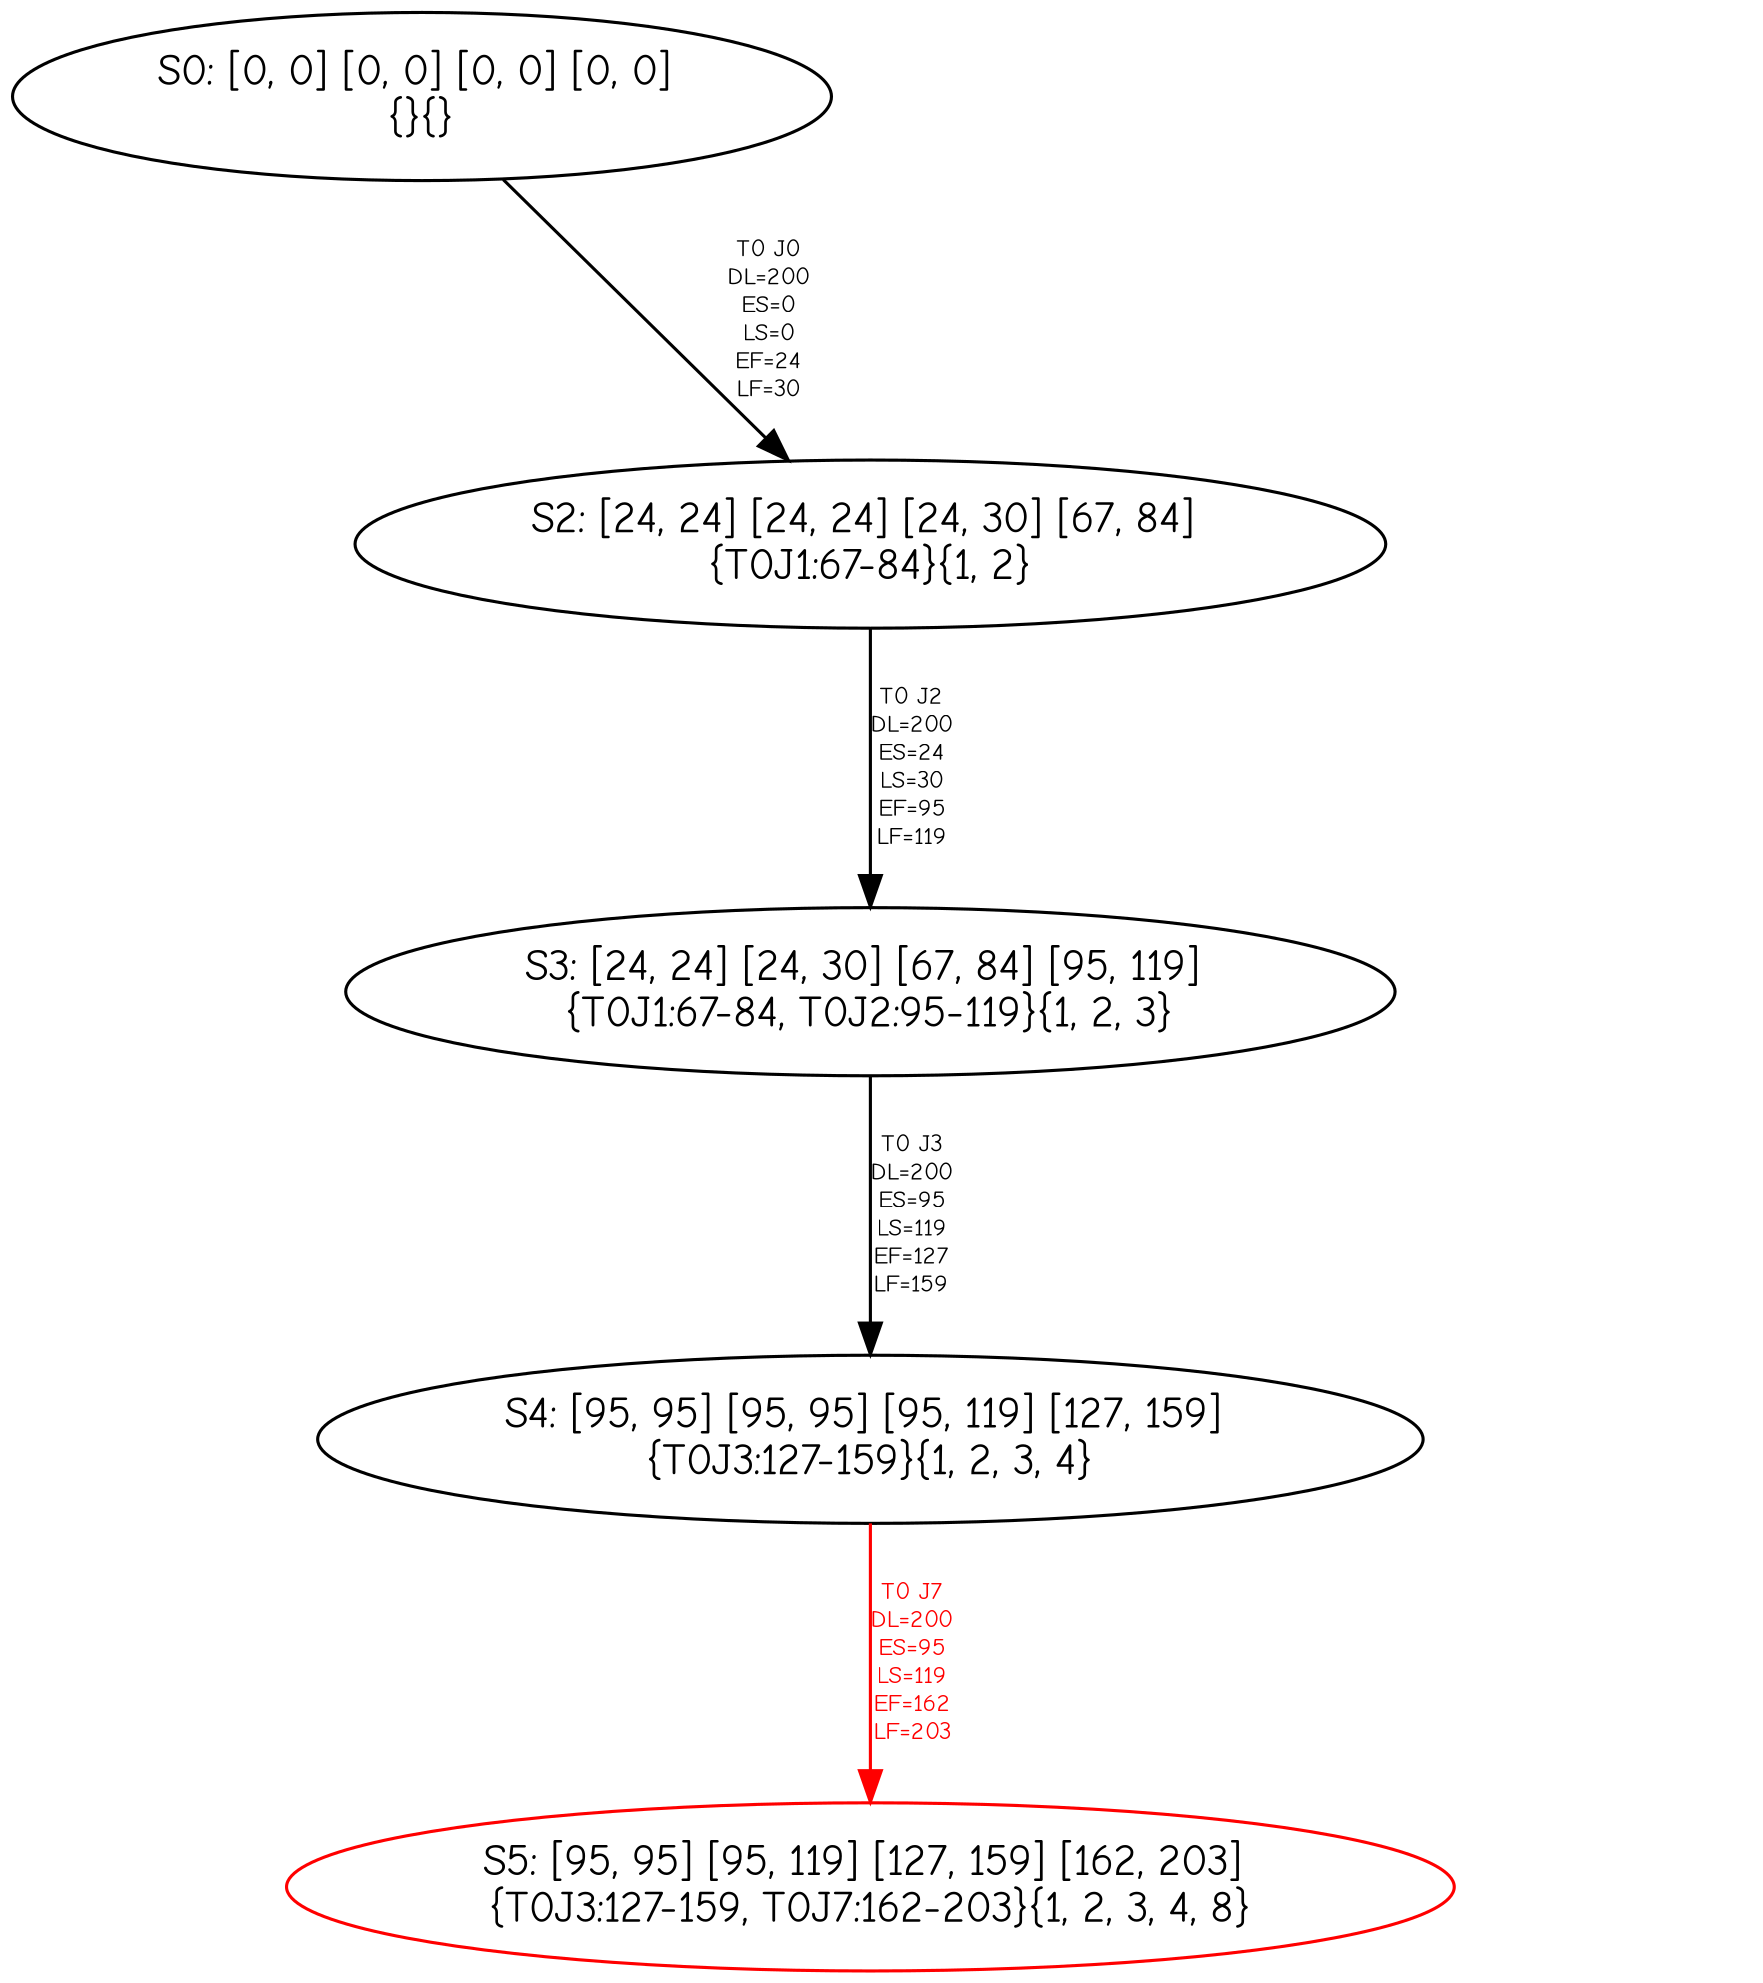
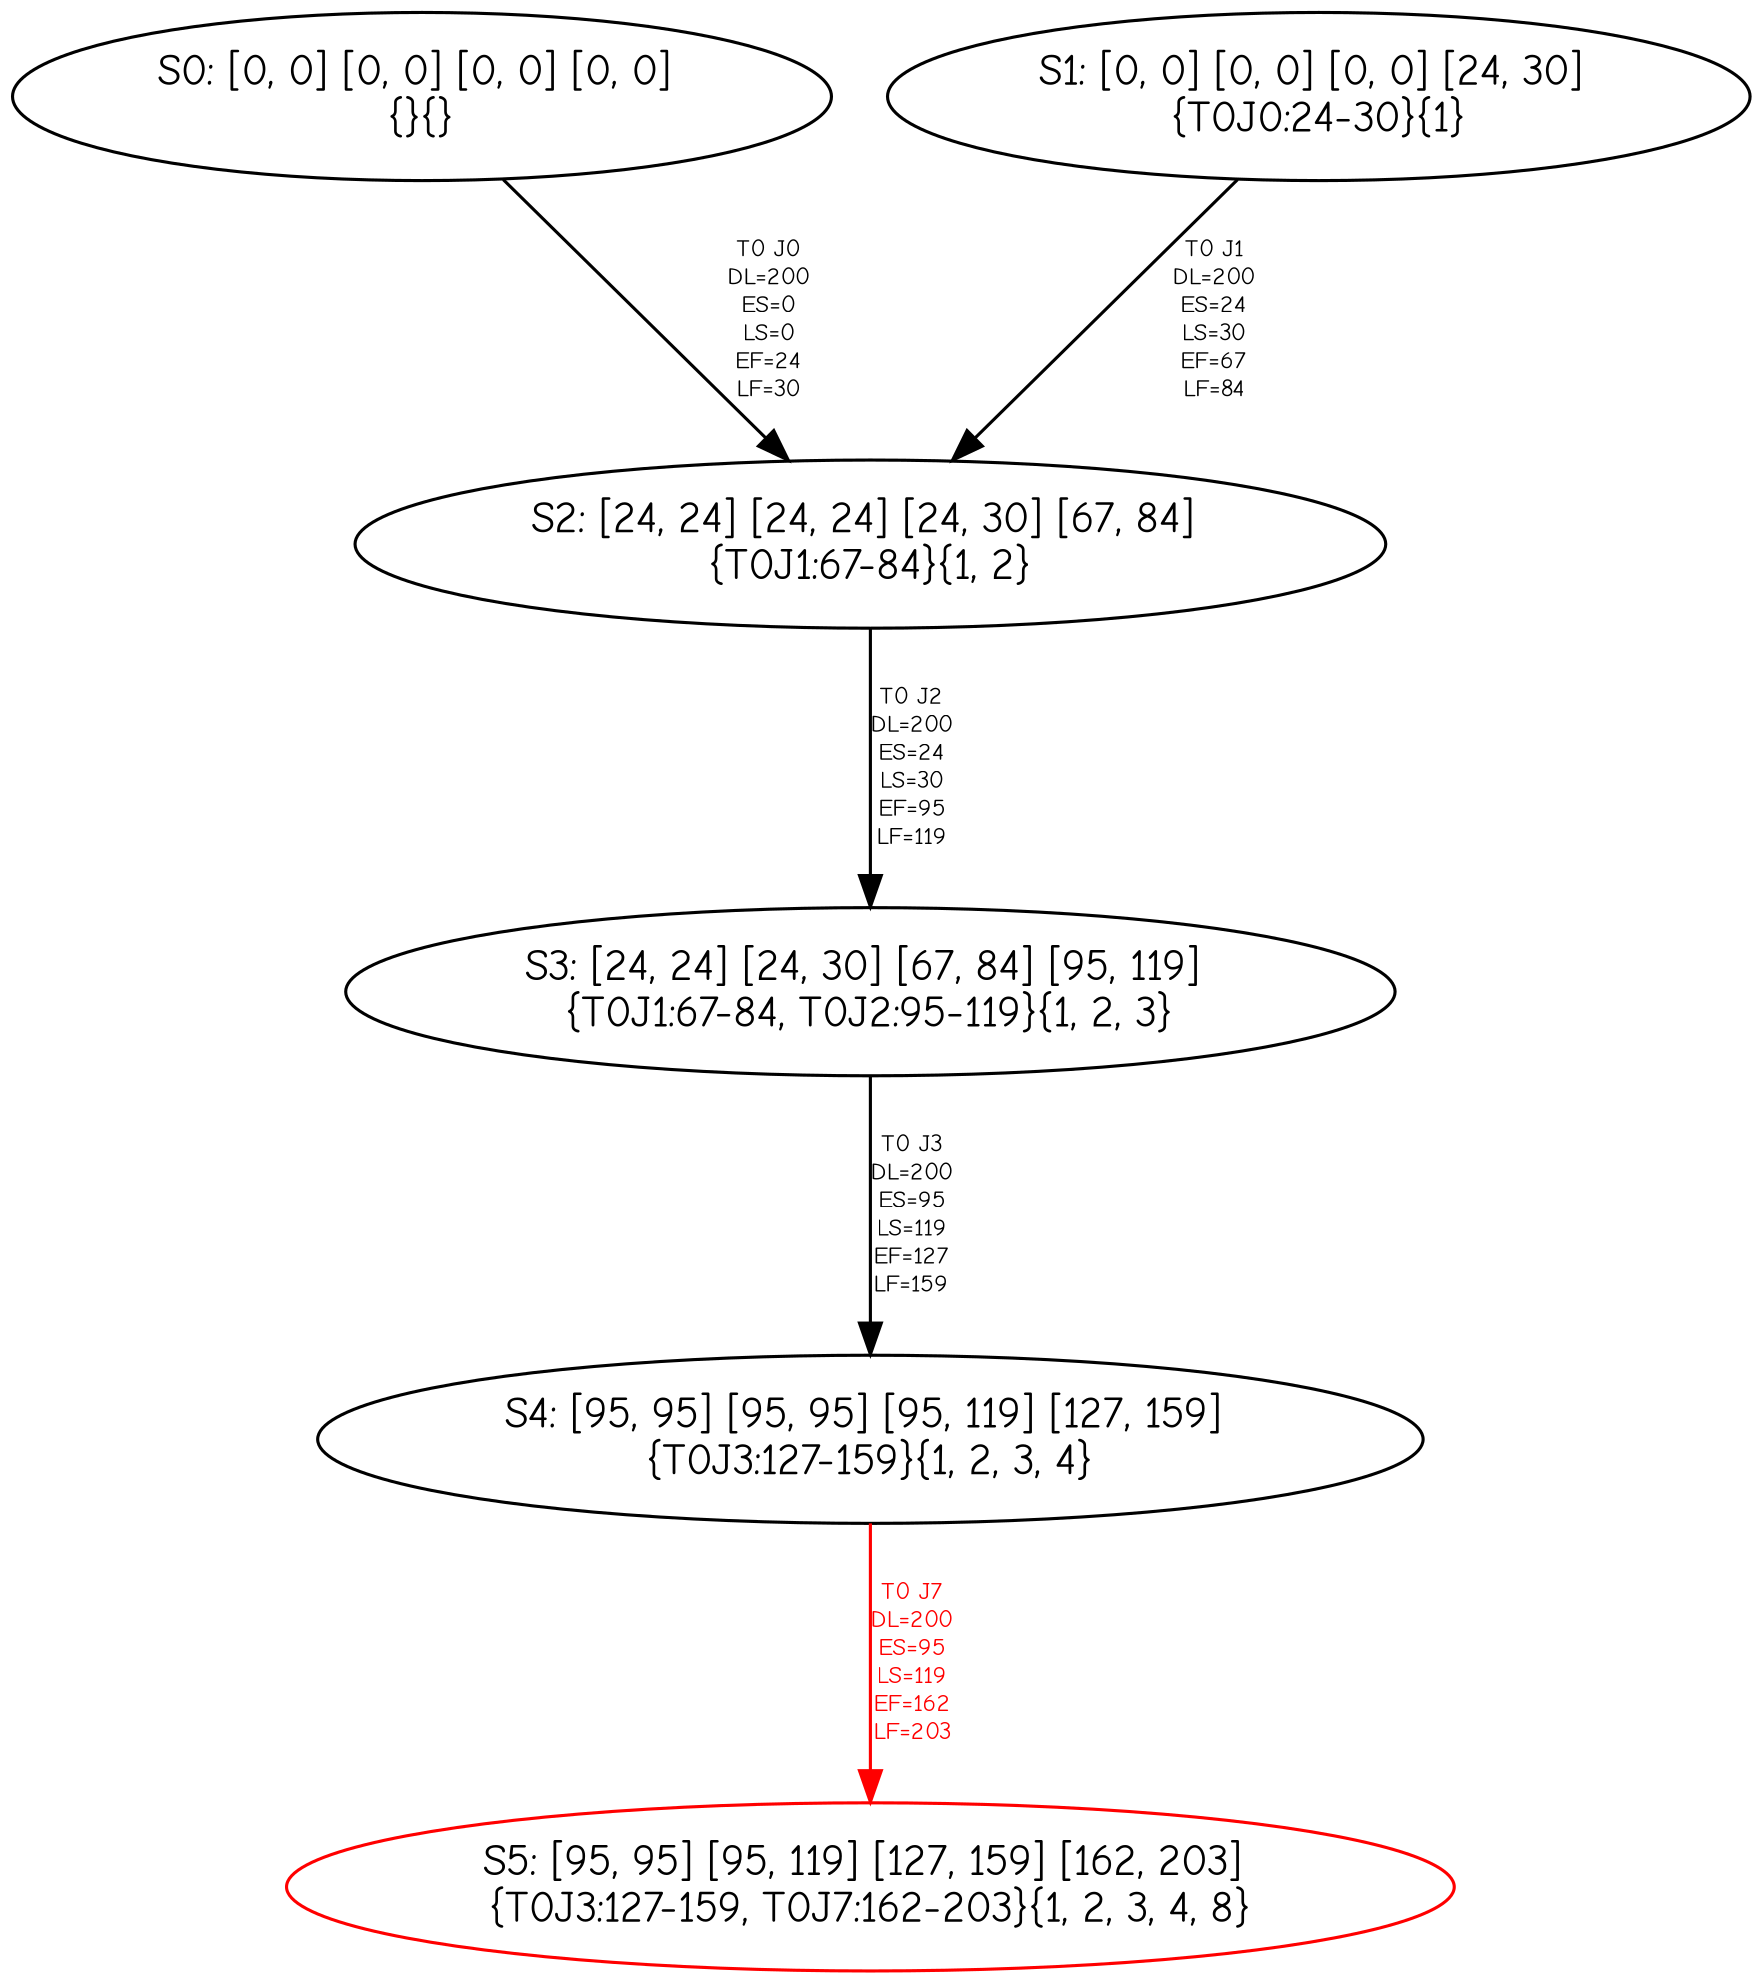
node "S1: [0, 0] [0, 0] [0, 0] [24, 30] {T0J0:24-30}{1}": added
